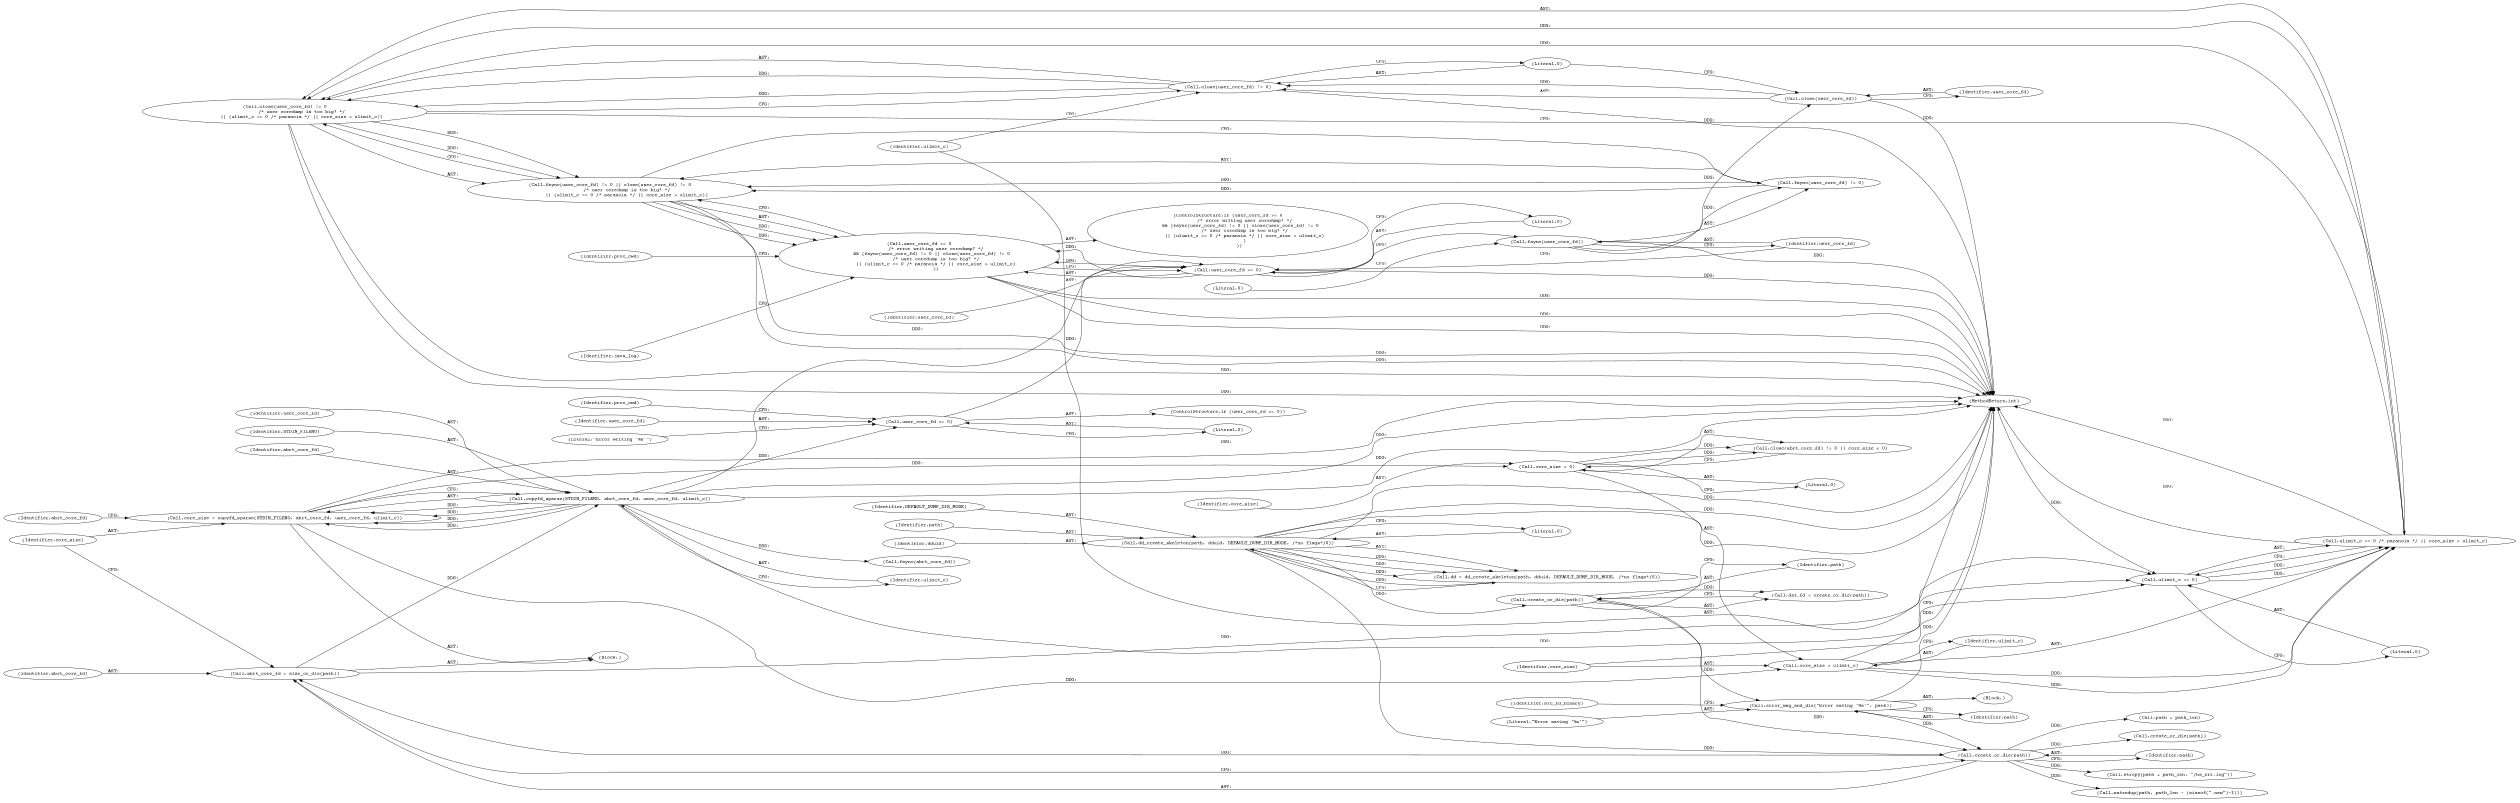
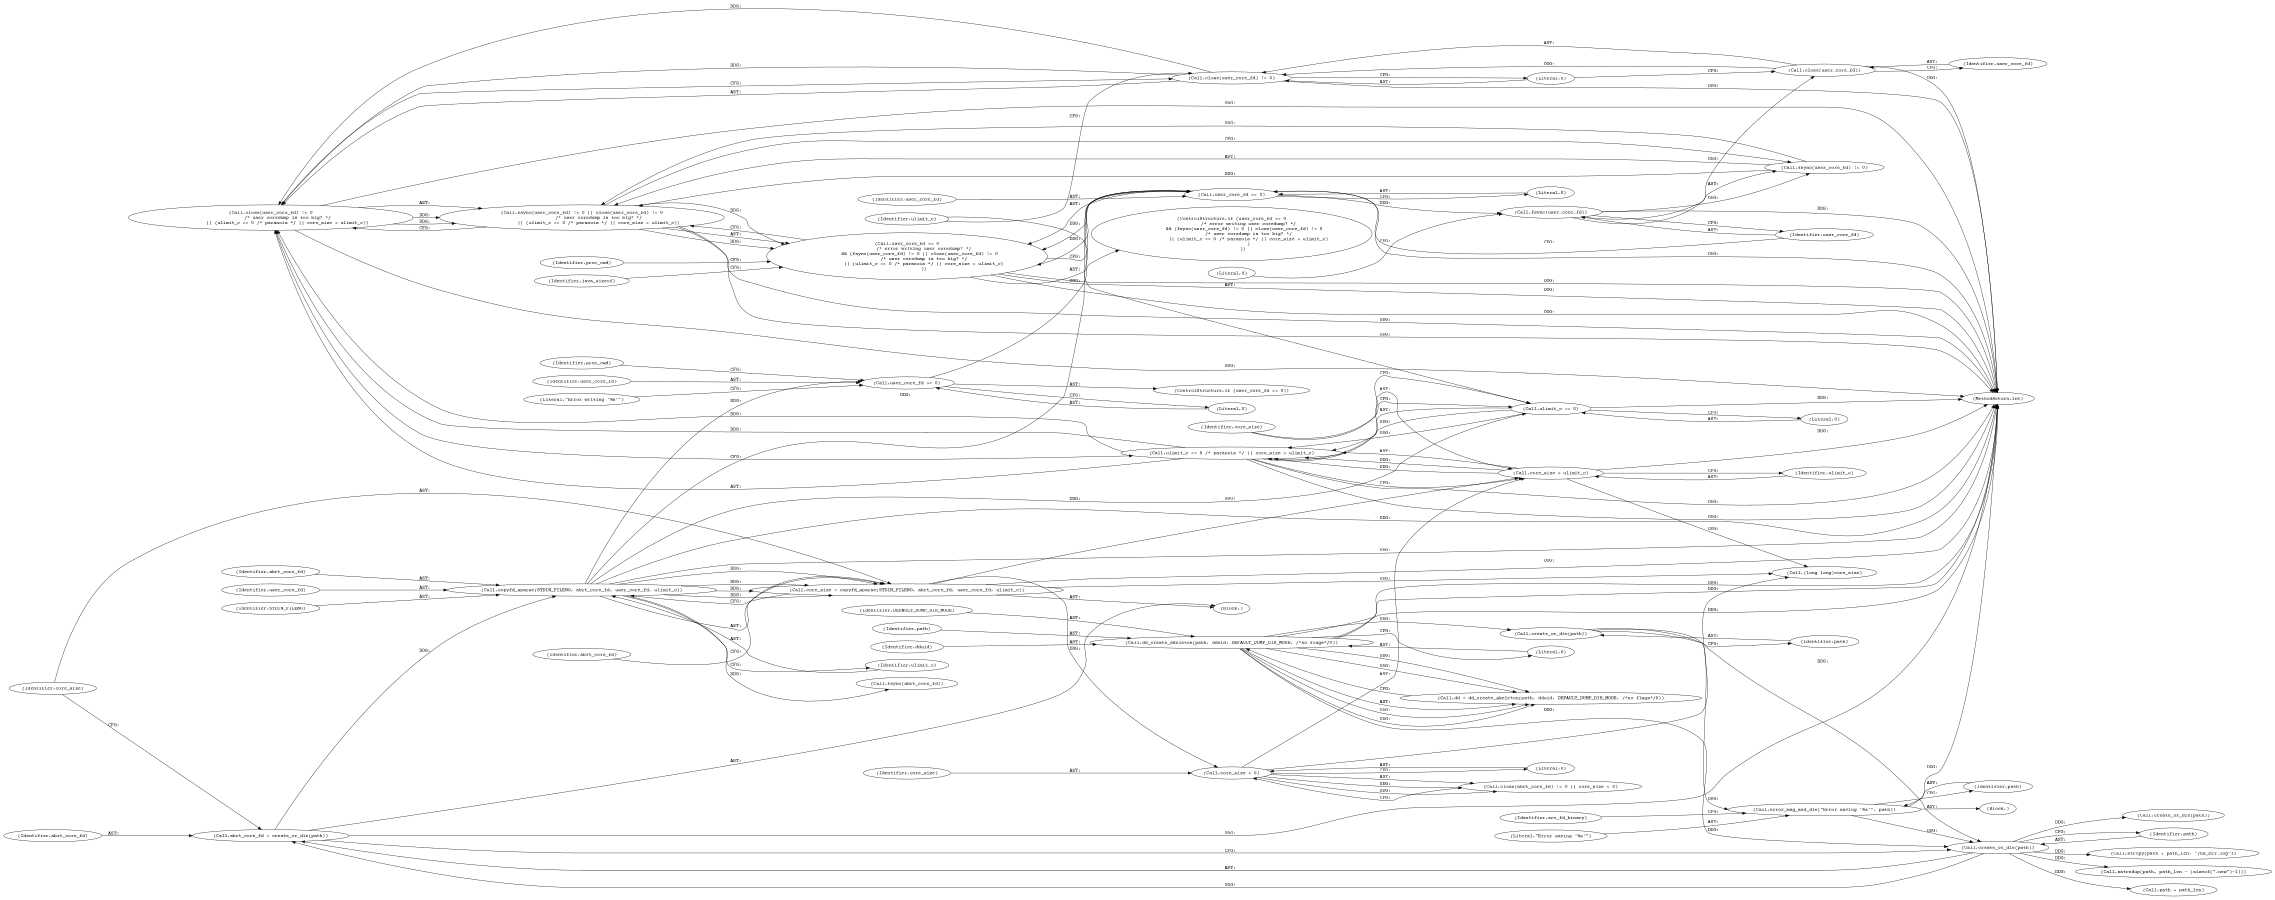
node "(Identifier,java_log)": label "(Identifier,java_log)" -> "(Identifier,java_sizeof)"
edge "(Call,ulimit_c == 0 /* paranoia */ || core_size > ulimit_c)" -> "(Call,core_size > ulimit_c)": added, label "CFG:"
edge "(MethodReturn,int)" -> "(Call,ulimit_c == 0)": reversed
node "(Call,(long long)core_size)": added
node "(Call,dst_fd = create_or_die(path))": removed
node "(Call,abrt_core_fd = size_or_die(path))": label "(Call,abrt_core_fd = size_or_die(path))" -> "(Call,abrt_core_fd = create_or_die(path))"
